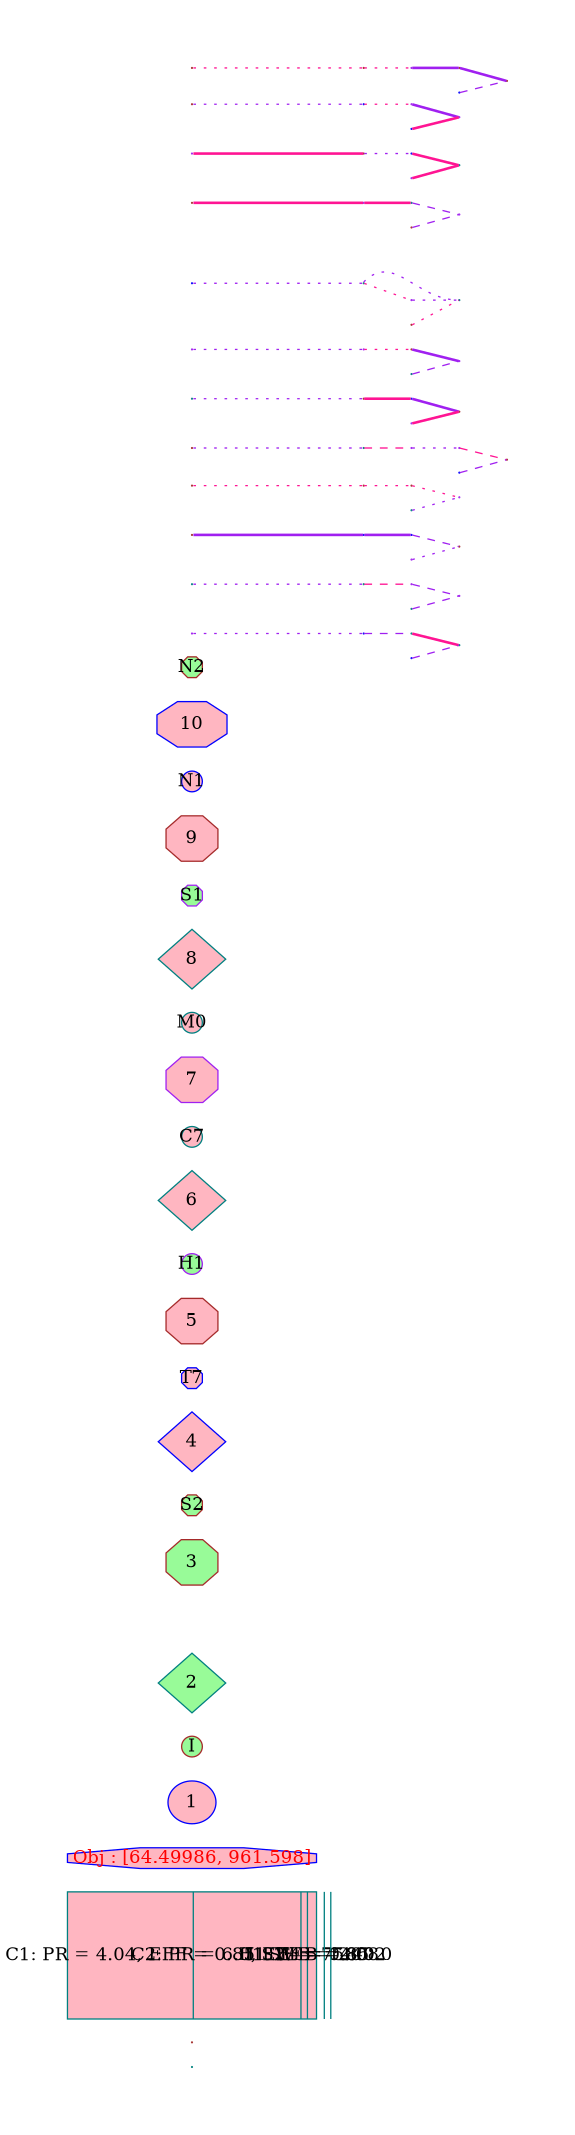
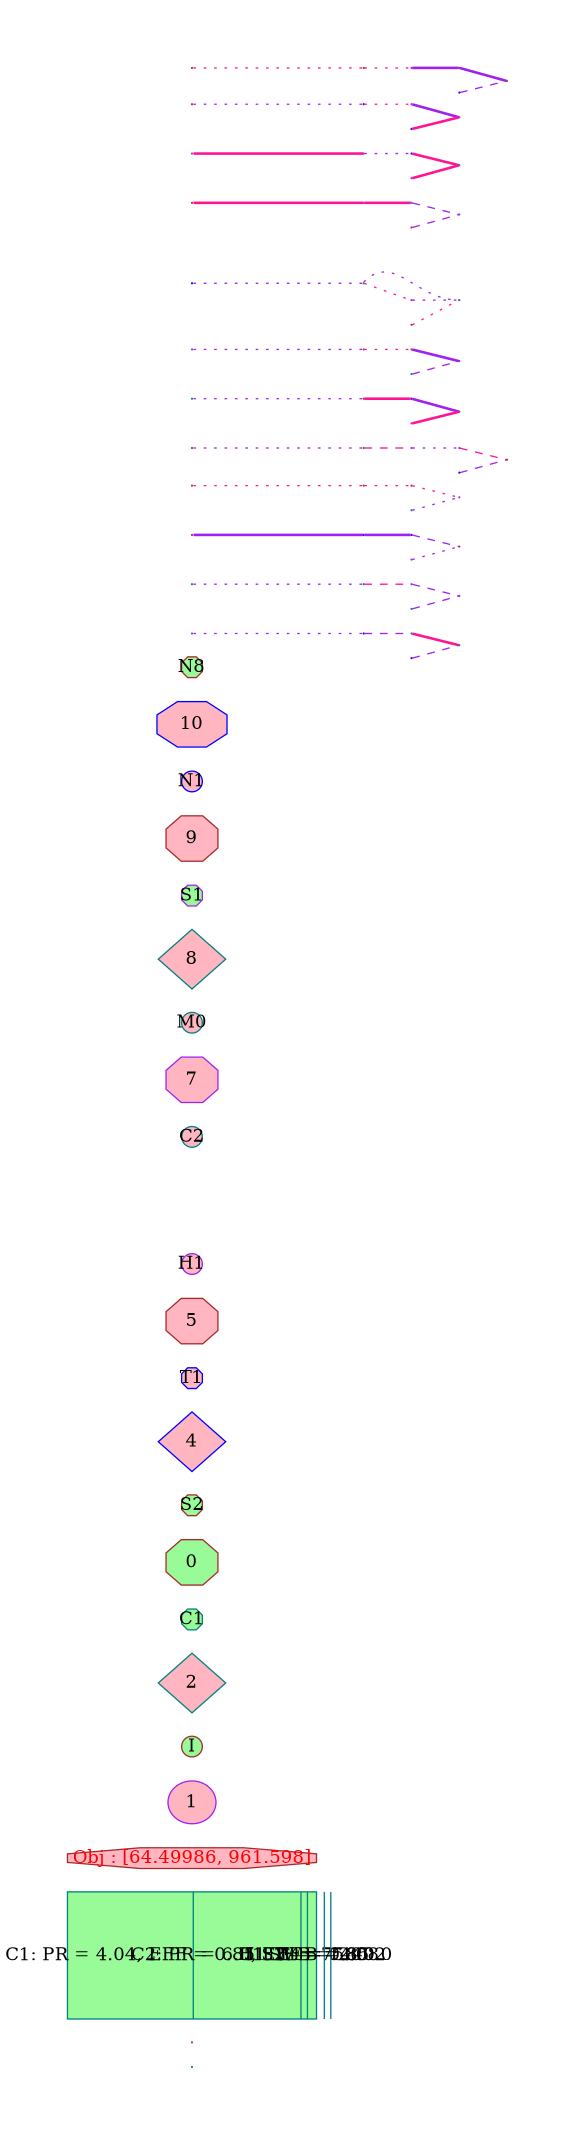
node "N2": label "N2" -> "N8"
node "C7": label "C7" -> "C2"
node "6": removed
node "H1": fillcolor palegreen -> lightpink
node "T7": label "T7" -> "T1"
node "3": label "3" -> "0"
node "C1": added
node "2": fillcolor palegreen -> lightpink
node "1": color blue -> purple
node "Obj : [64.49986, 961.598]": color blue -> brown
node "C1: PR = 4.04, EFF = 0.85": fillcolor lightpink -> palegreen
